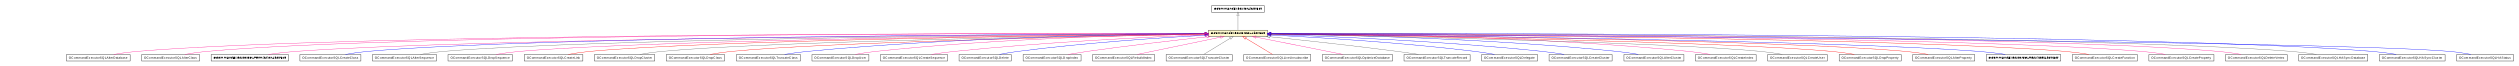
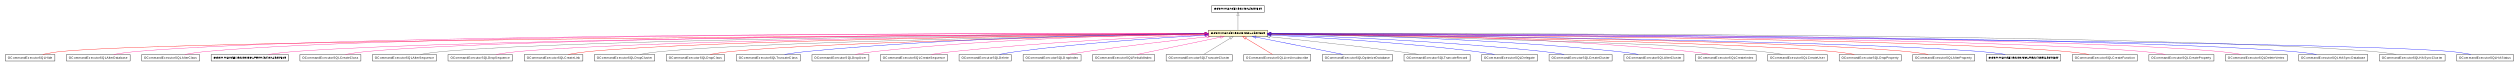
edge "OCommandExecutorSQLCreateClass" -> "OCommandExecutorSQLAbstract": color blue -> deeppink
edge "OCommandExecutorSQLHASyncDatabase" -> "OCommandExecutorSQLAbstract": color gray40 -> blue
edge "OCommandExecutorSQLHASyncCluster" -> "OCommandExecutorSQLAbstract": color blue -> gray40
edge "OCommandExecutorSQLOptimizeDatabase" -> "OCommandExecutorSQLAbstract": color deeppink -> blue
node "OCommandExecutorSQLHide": added
